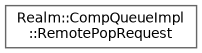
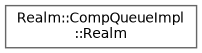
node "Realm::CompQueueImpl ::RemotePopRequest": label "Realm::CompQueueImpl ::RemotePopRequest" -> "Realm::CompQueueImpl ::Realm"
